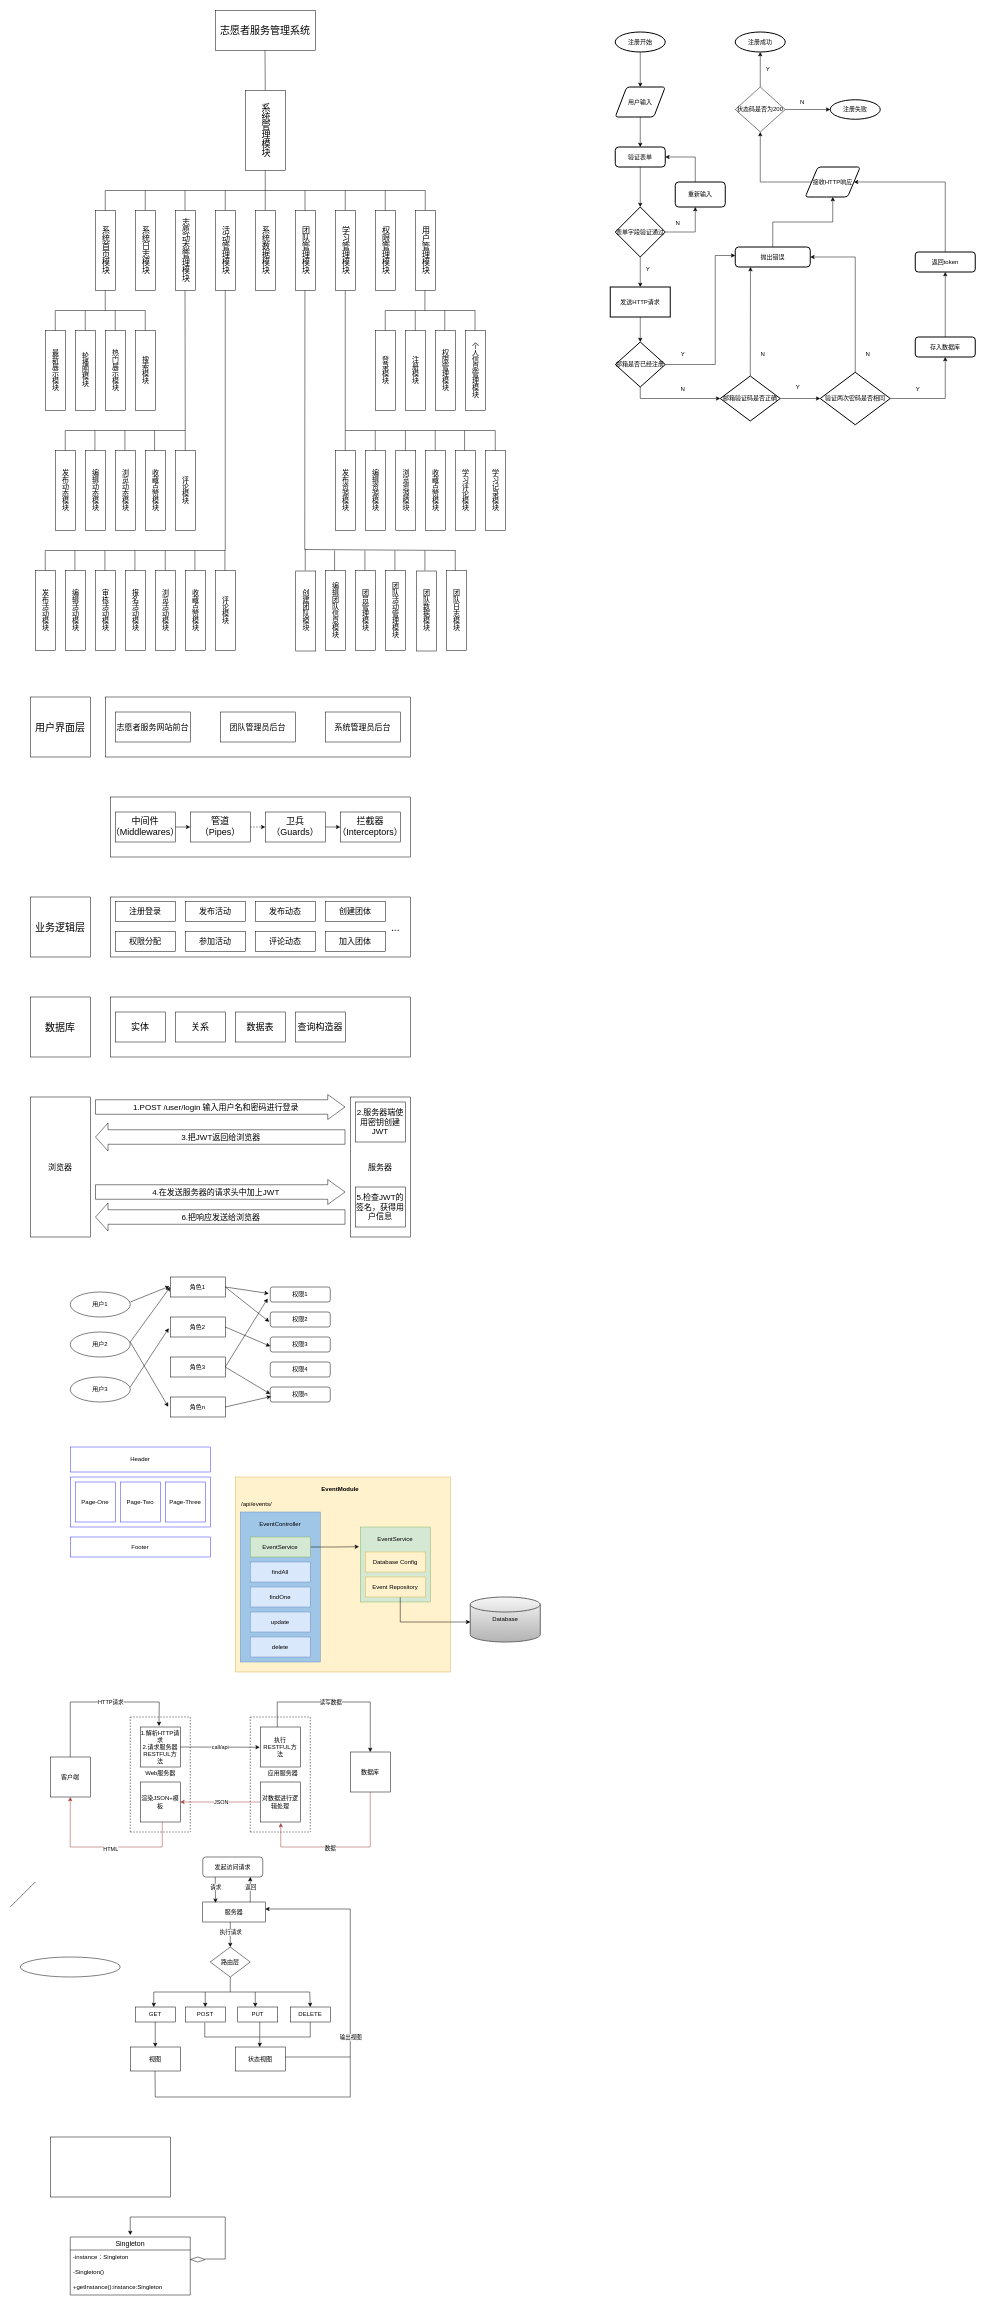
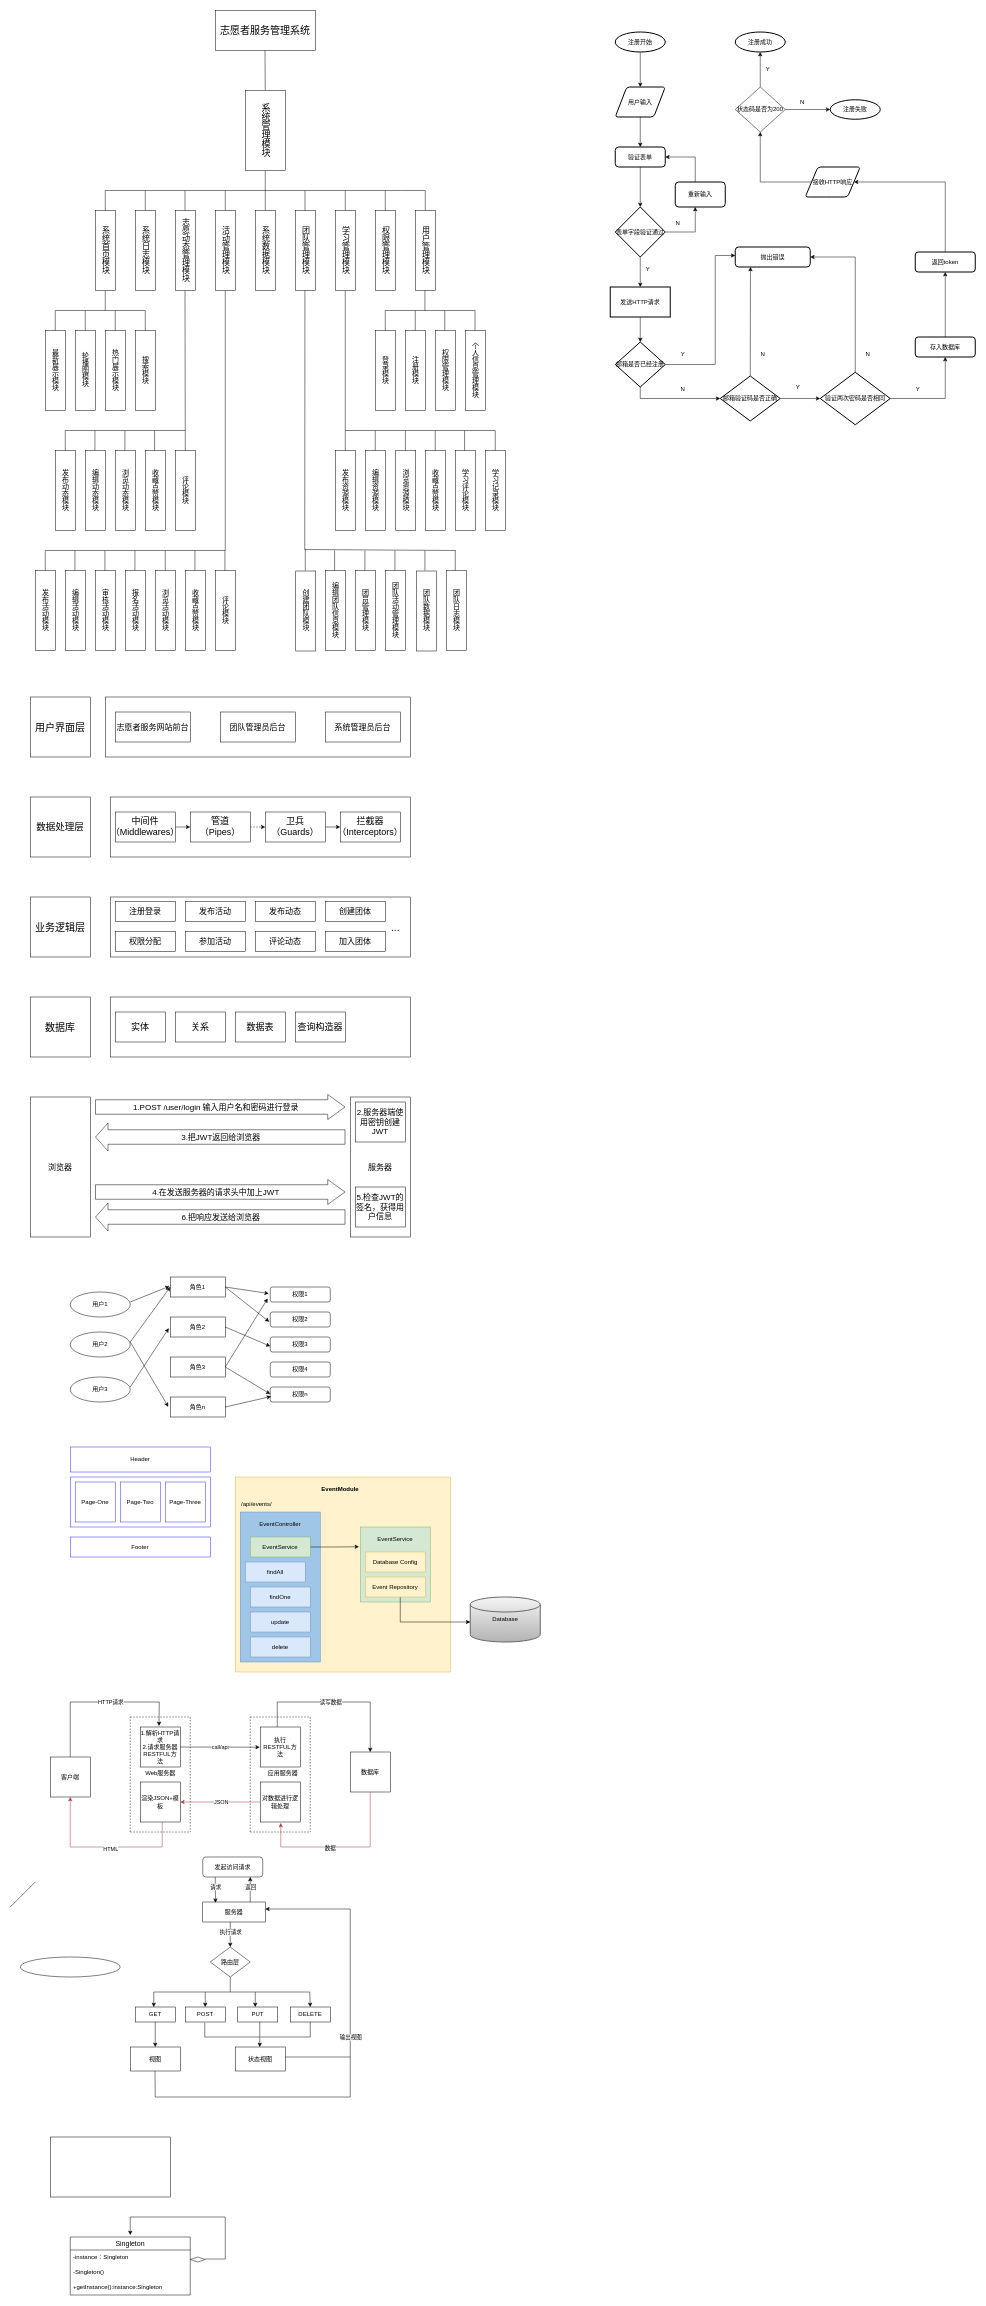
edge "抛出错误" -> "接收HTTP响应": removed
node "数据处理层": added
node "findAll": moved (280, 1572) -> (275, 1572)
